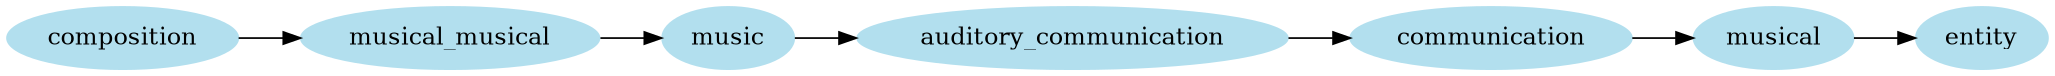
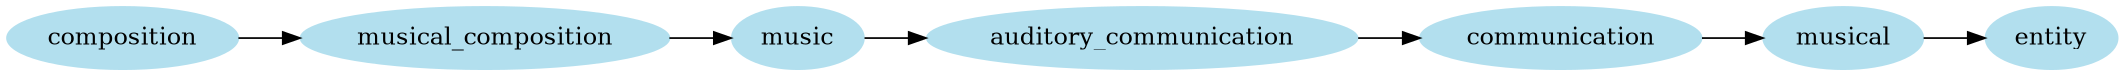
node "musical_musical": label "musical_musical" -> "musical_composition"
